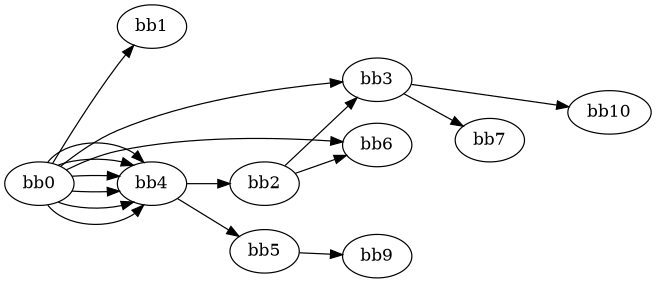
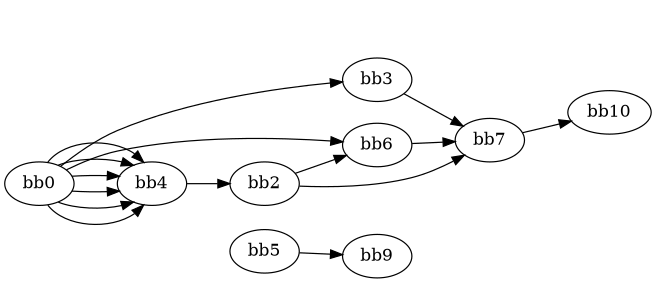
node "bb1": removed
edge "bb3" -> "bb10": now "bb7" -> "bb10"
edge "bb2" -> "bb3": now "bb2" -> "bb7"
edge "bb6" -> "bb7": added
edge "bb4" -> "bb5": removed
